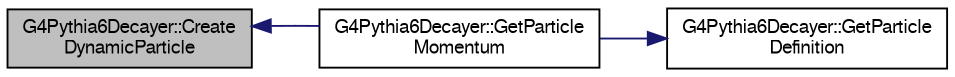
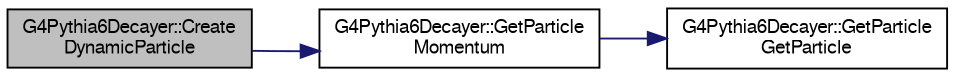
edge "G4Pythia6Decayer::GetParticle Momentum" -> "G4Pythia6Decayer::Create DynamicParticle": reversed
node "G4Pythia6Decayer::GetParticle Definition": label "G4Pythia6Decayer::GetParticle Definition" -> "G4Pythia6Decayer::GetParticle GetParticle"
